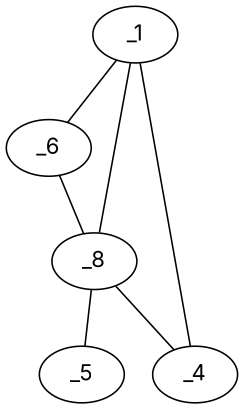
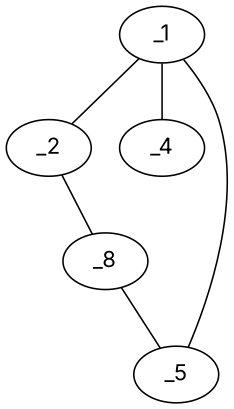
node "_6": label "_6" -> "_2"
edge "_1" -- "_8": now "_1" -- "_5"
edge "_8" -- "_4": removed
